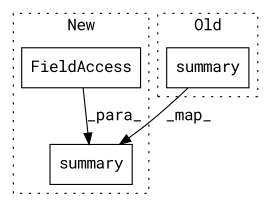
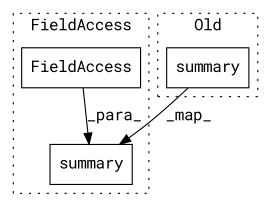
cluster "New": label "New" -> "FieldAccess"
